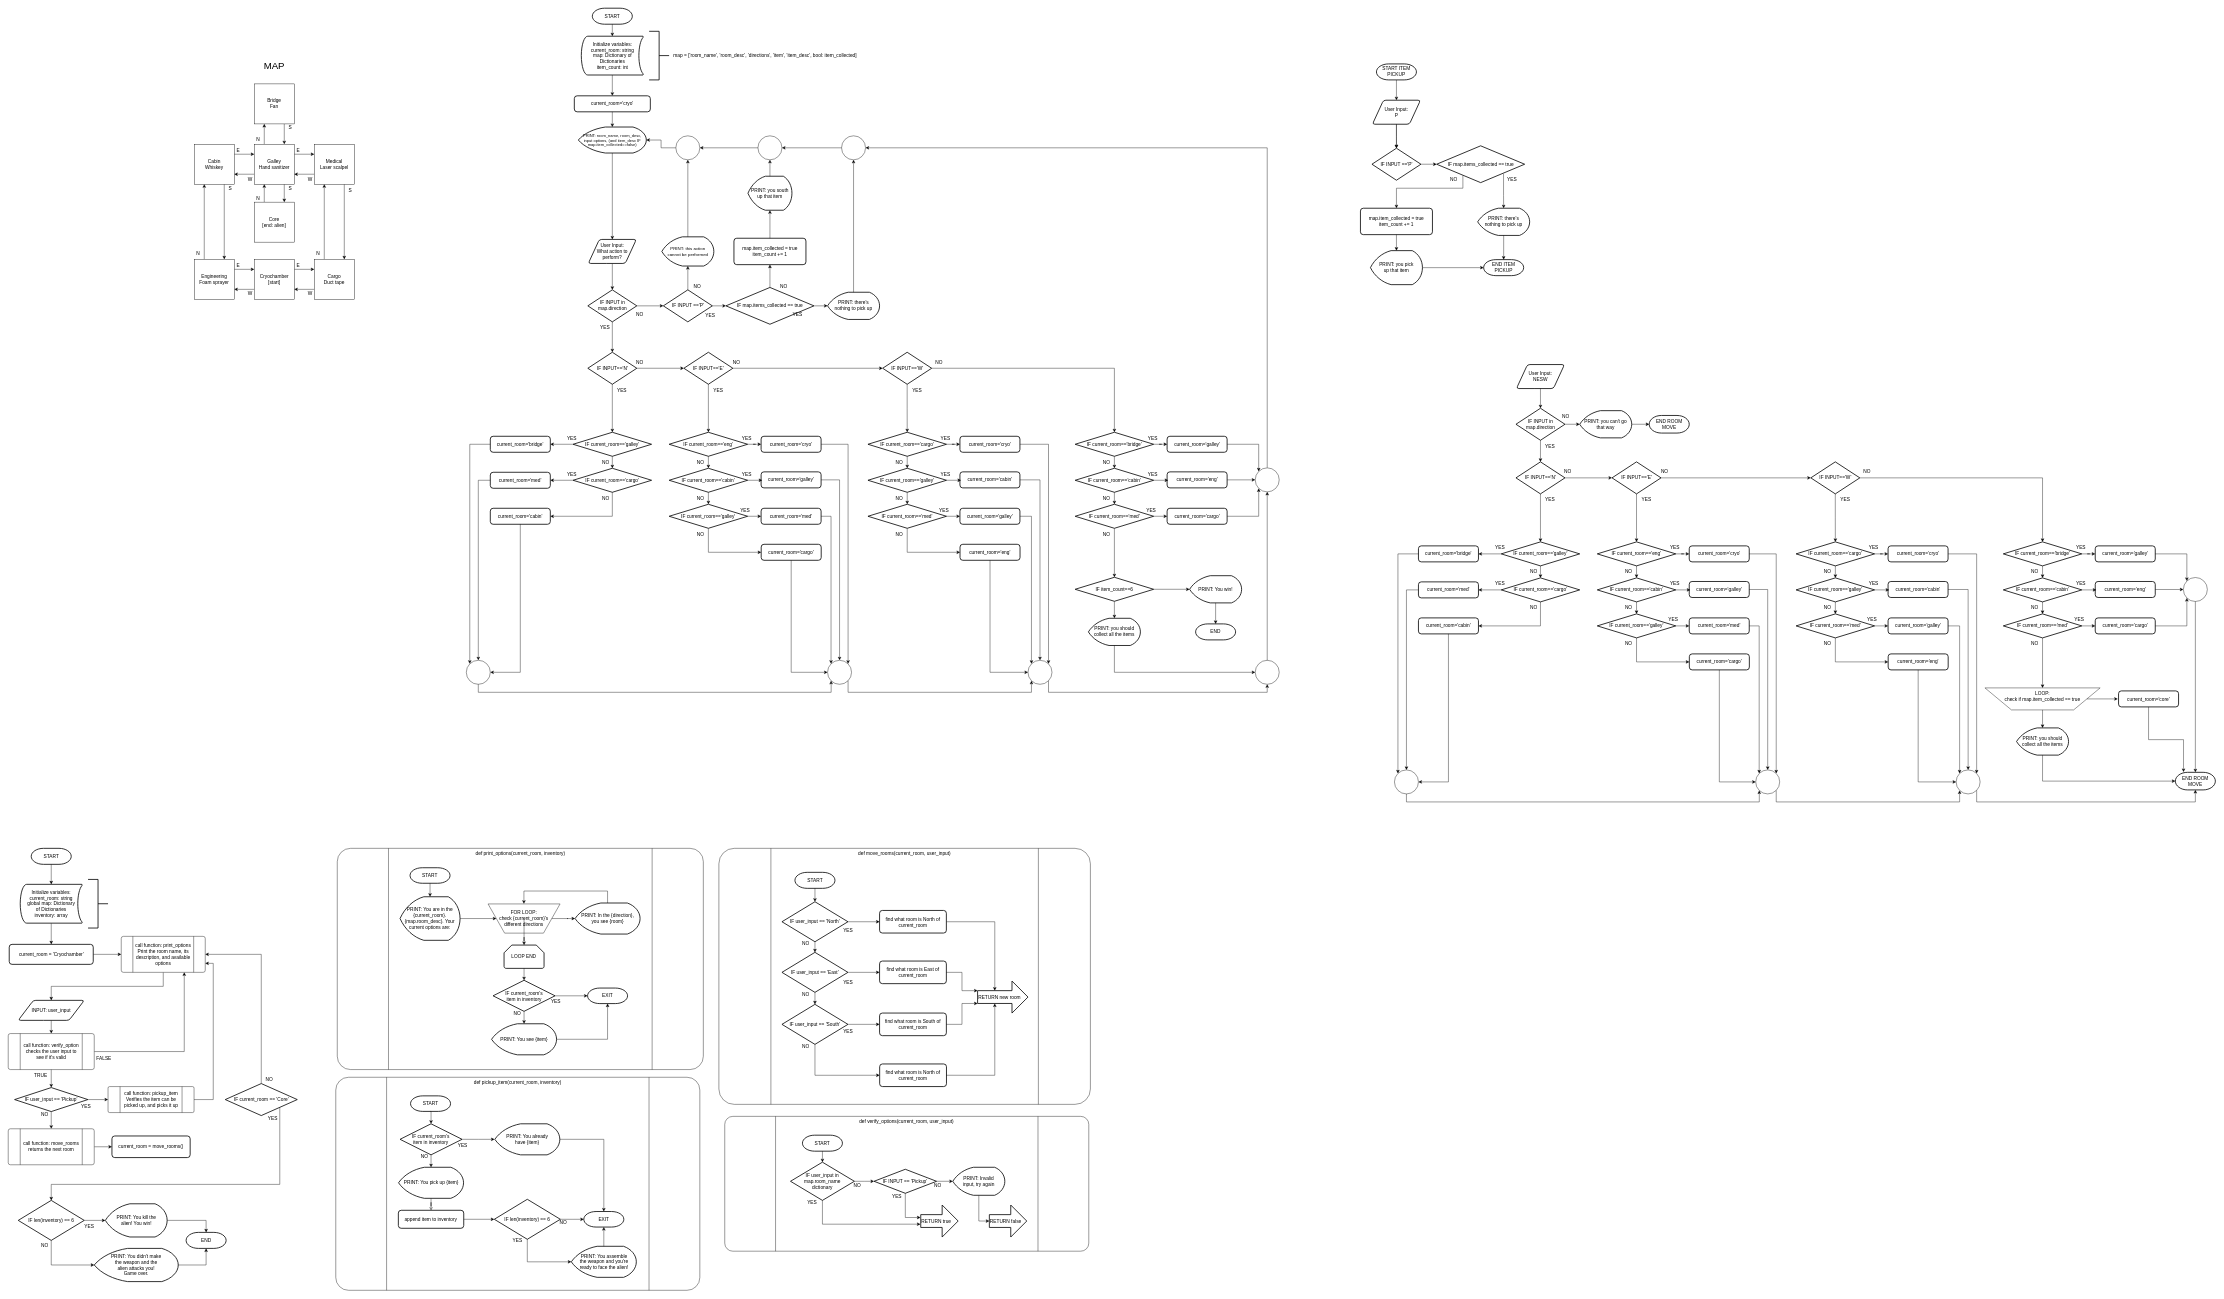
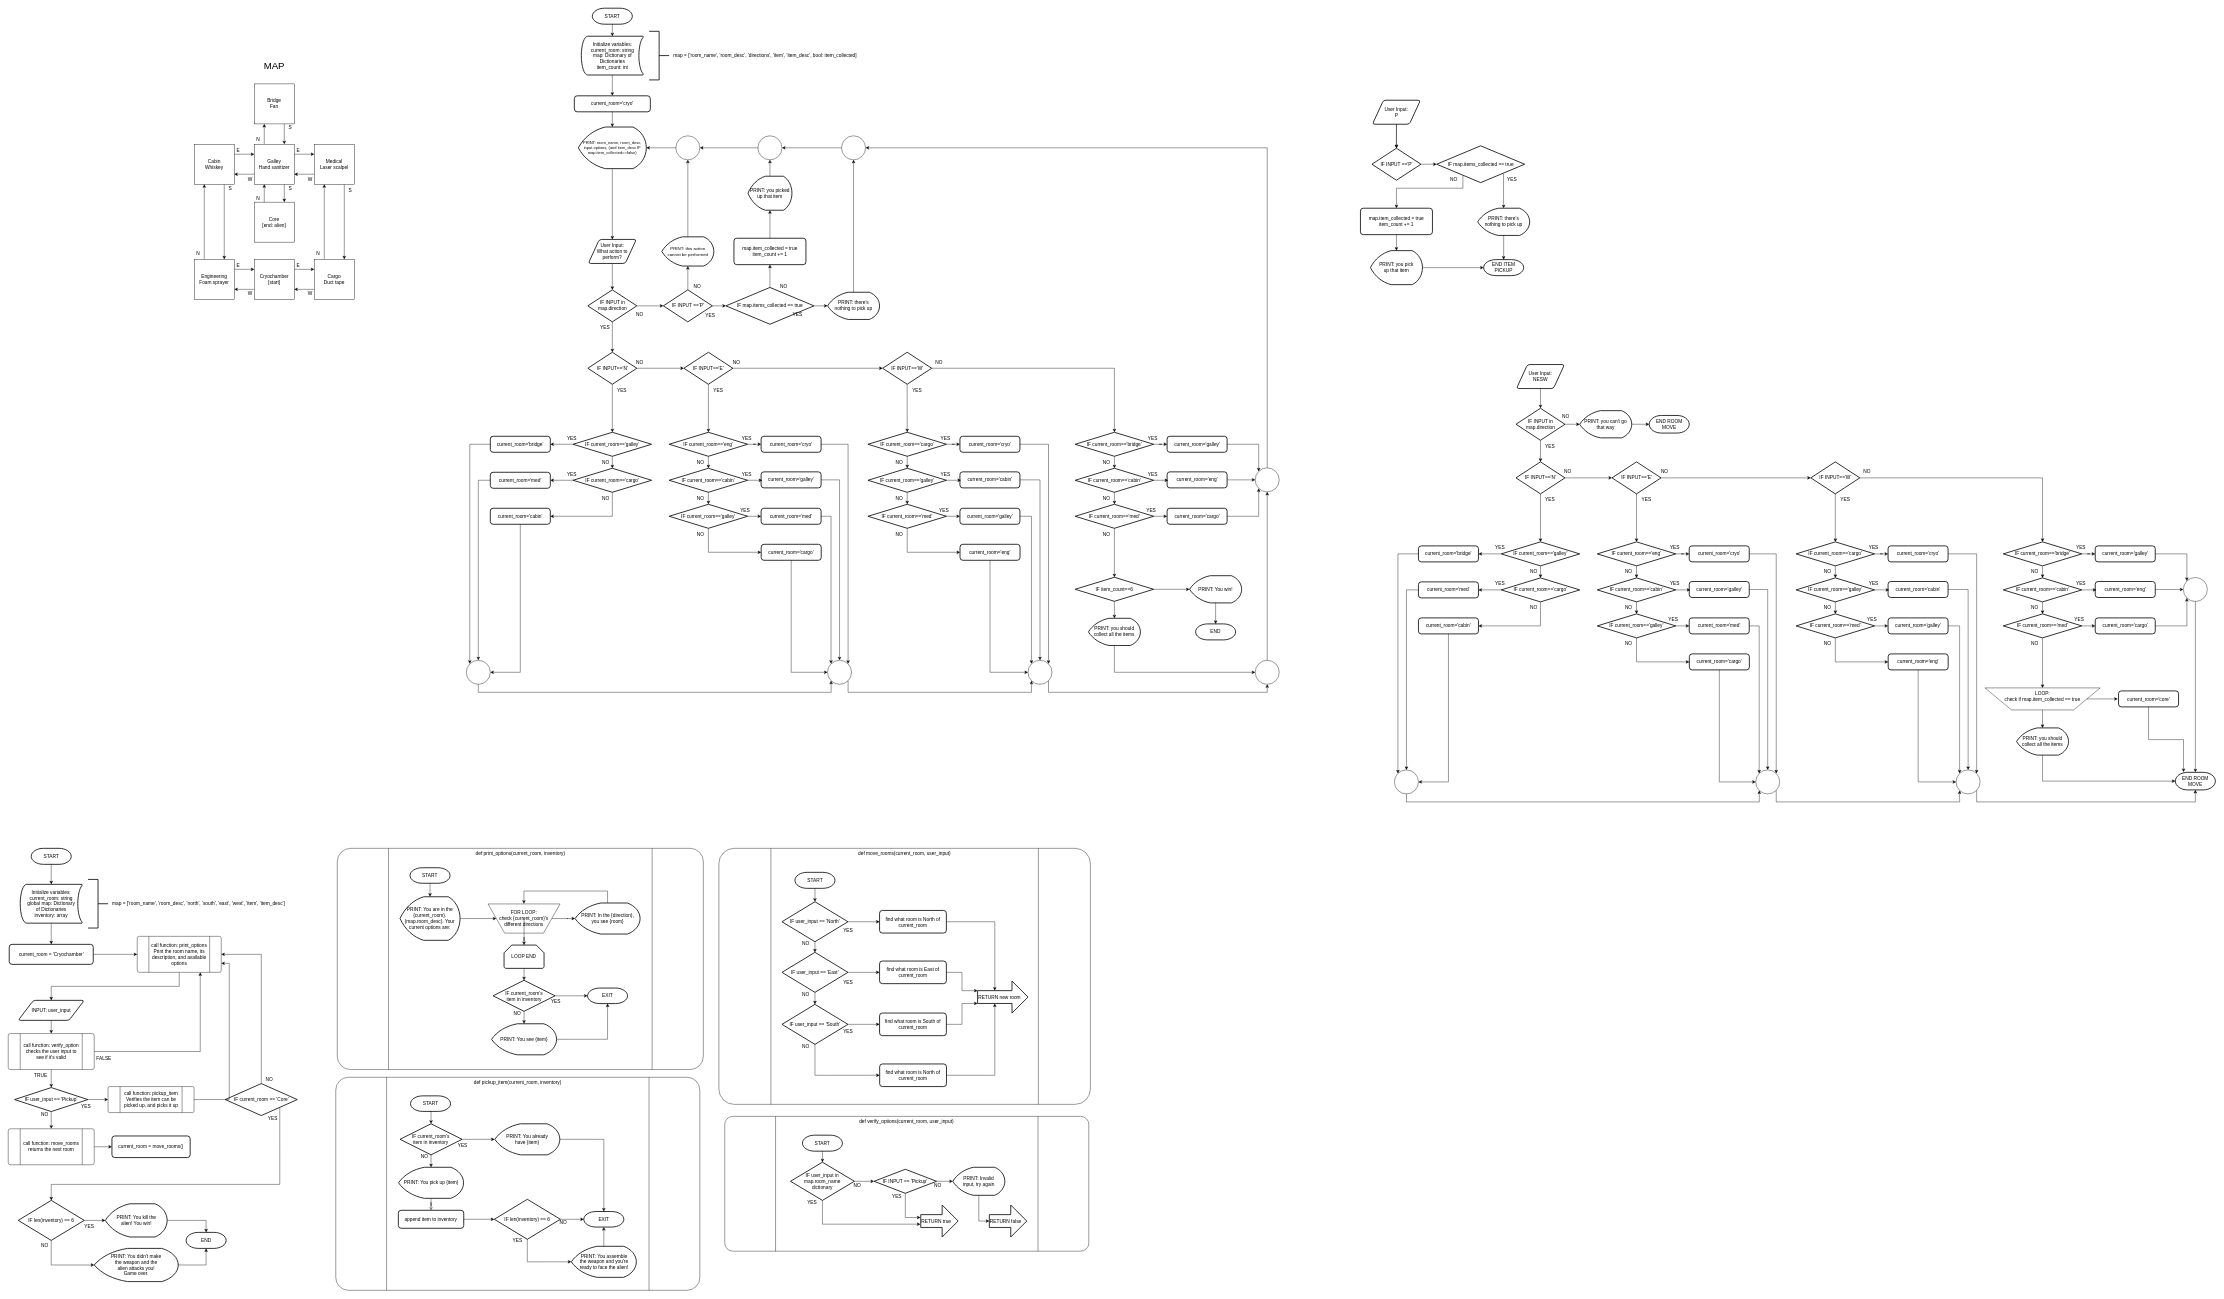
node "START ITEM PICKUP": removed
edge "START ITEM PICKUP" -> "User Input: P": removed
node "PRINT: room_name, room_desc, input options, (and item_desc IF map.item_collected==false)": size 68x26 -> 68x42
node "PRINT: you south up that item": label "PRINT: you south up that item" -> "PRINT: you picked up that item"
node "map = ['room_name', 'room_desc', 'north', 'south', 'east', 'west', 'item', 'item_desc']": added
node "call function: print_options Print the room name, its description, and available options": moved (163, 954) -> (179, 954)
